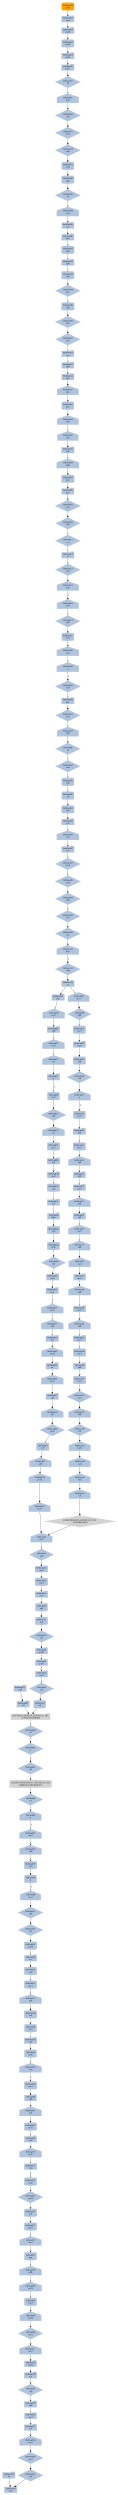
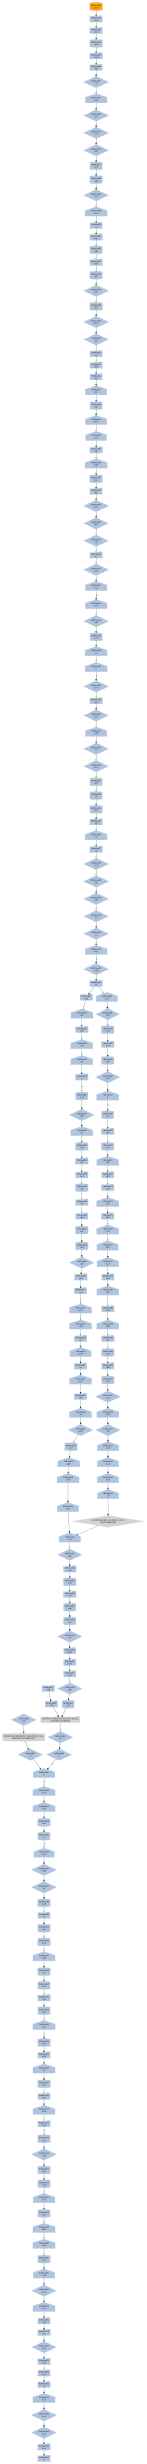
edge "0x0044a886 je" -> "0x0044a888 call": now "0x0044a886 je" -> "0x0044a88c je"
edge "0x0044a942 ret" -> "0x0044a941 leave": reversed
